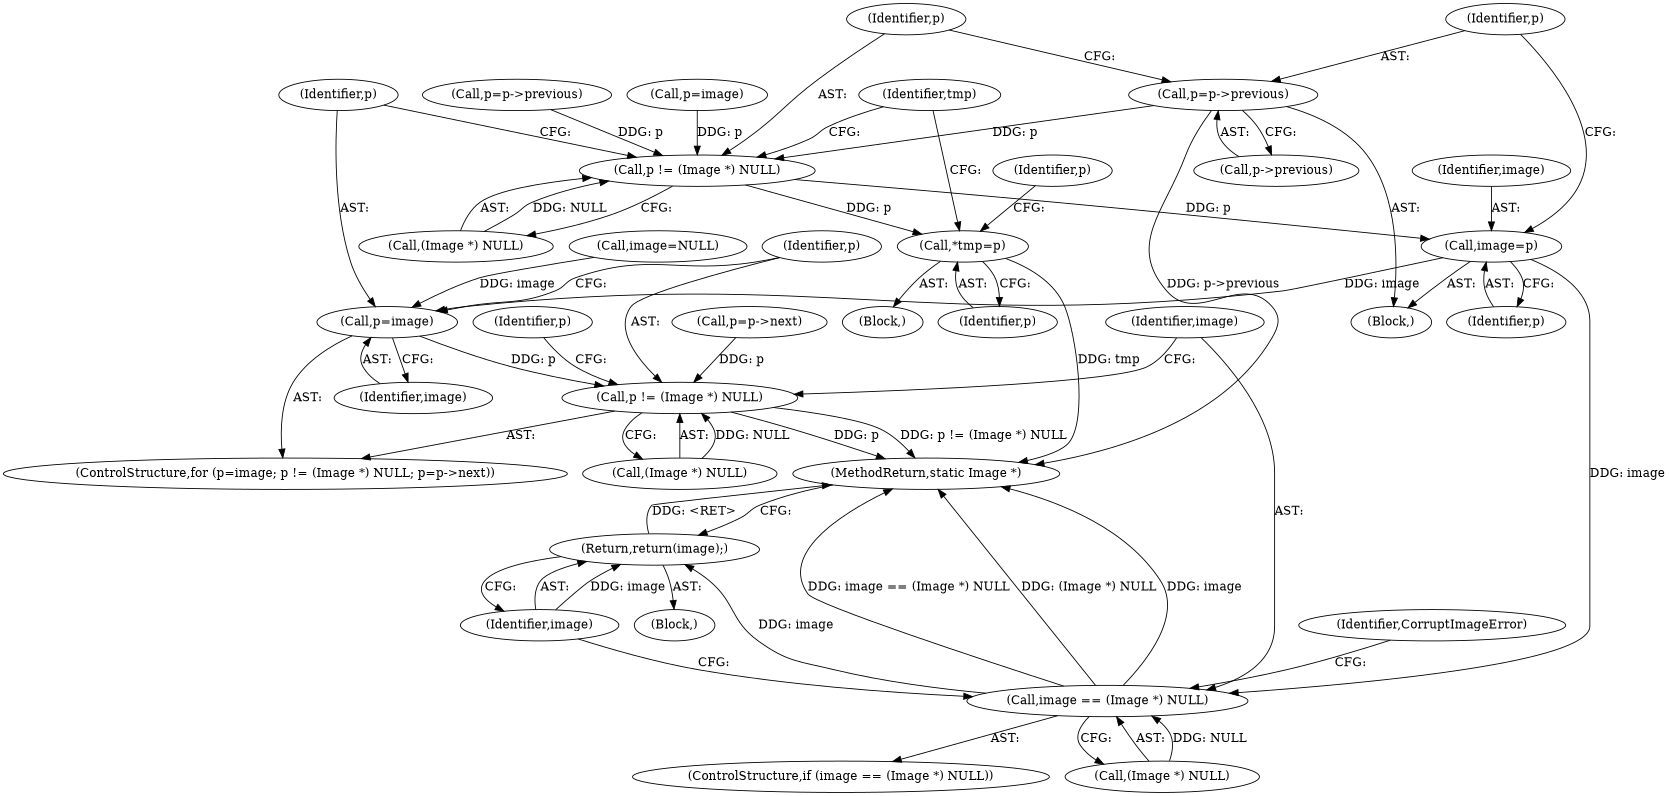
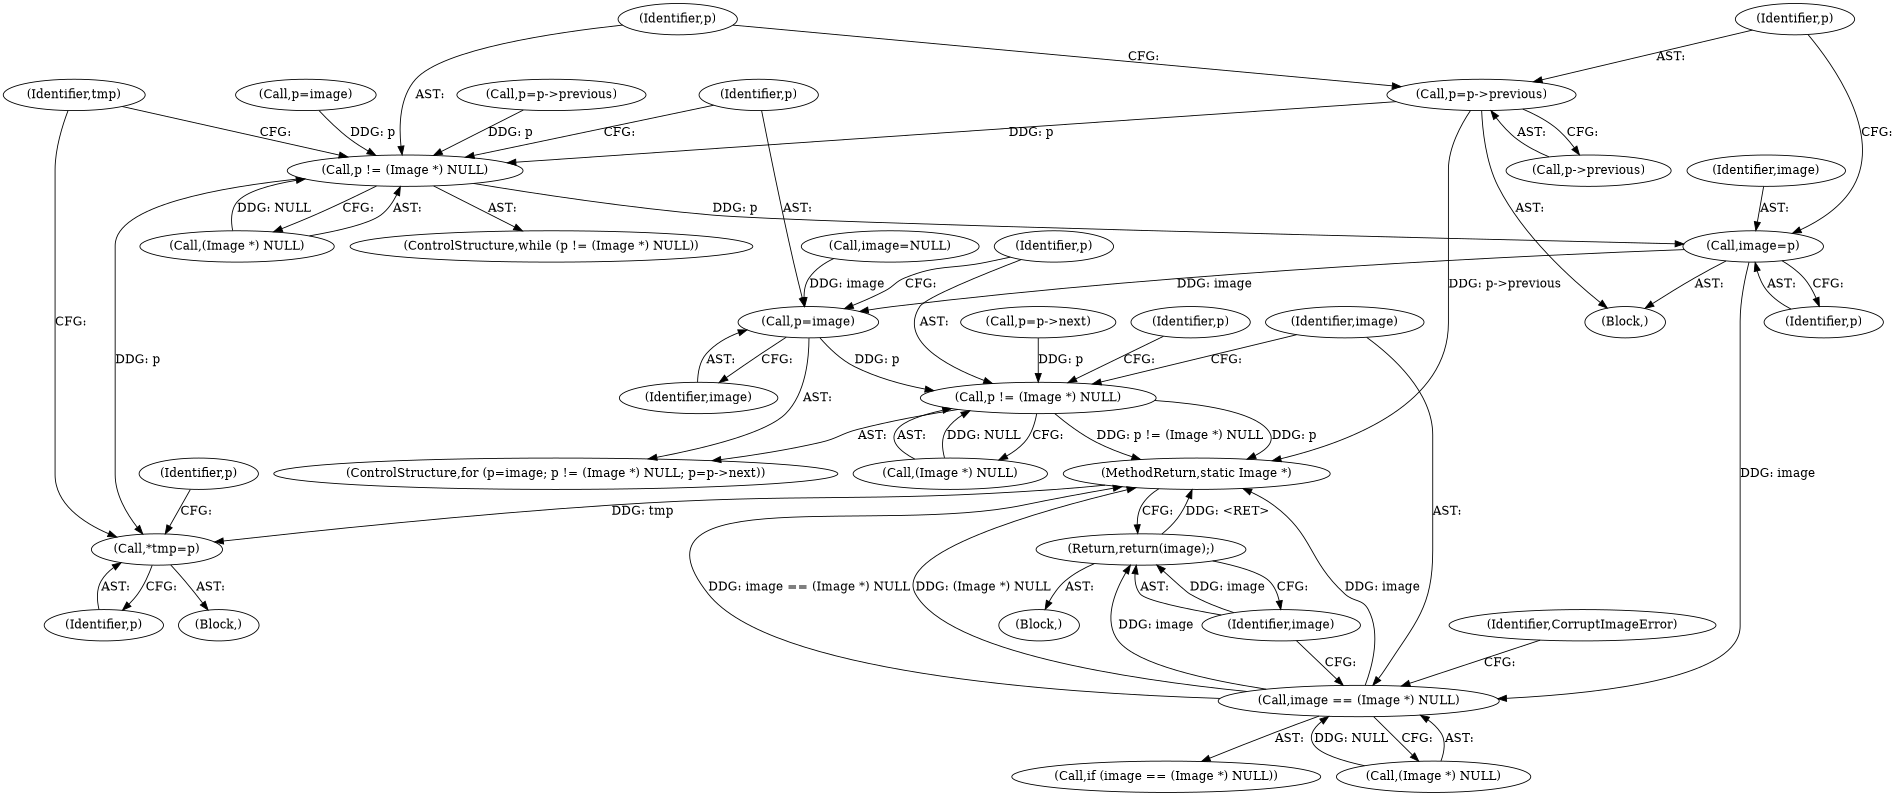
node "(ControlStructure,while (p != (Image *) NULL))": added
edge "(Call,*tmp=p)" -> "(MethodReturn,static Image *)": reversed
node "(ControlStructure,if (image == (Image *) NULL))": label "(ControlStructure,if (image == (Image *) NULL))" -> "(Call,if (image == (Image *) NULL))"
